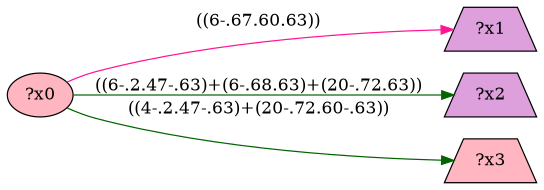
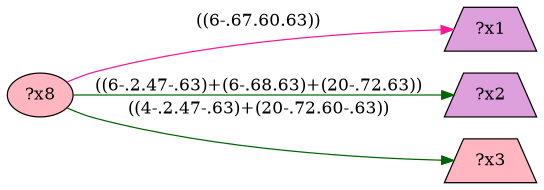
node "?x0": label "?x0" -> "?x8"
